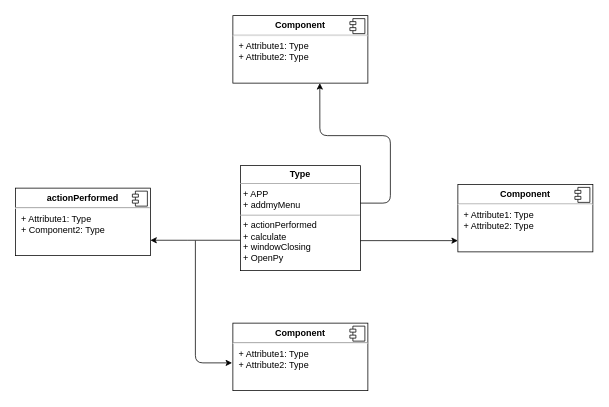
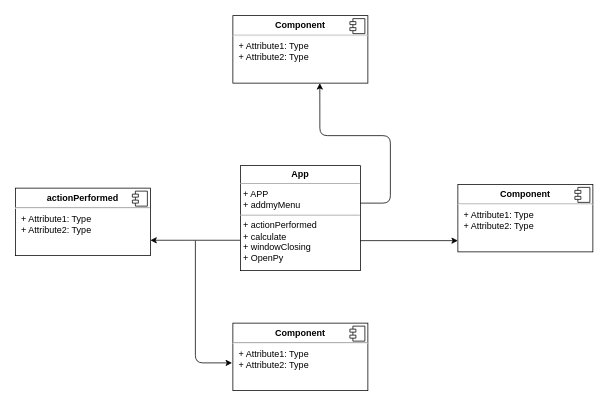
node "actionPerformed + Attribute1: Type + Component2: Type": label "actionPerformed + Attribute1: Type + Component2: Type" -> "actionPerformed + Attribute1: Type + Attribute2: Type"
node "Type + APP + addmyMenu + actionPerformed + calculate + windowClosing + OpenPy": label "Type + APP + addmyMenu + actionPerformed + calculate + windowClosing + OpenPy" -> "App + APP + addmyMenu + actionPerformed + calculate + windowClosing + OpenPy"
